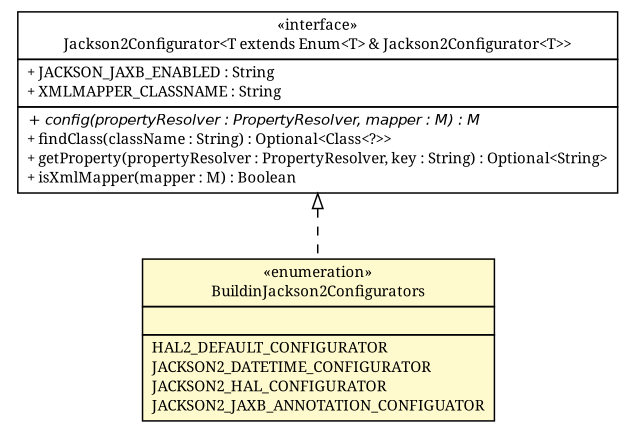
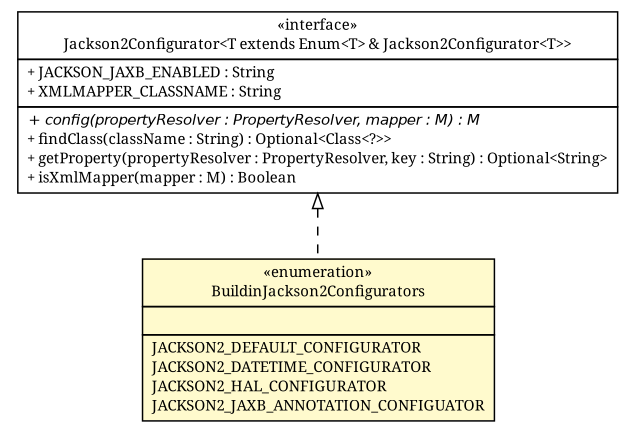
node "BuildinJackson2Configurators": text "HAL2_DEFAULT_CONFIGURATOR" -> "JACKSON2_DEFAULT_CONFIGURATOR"
